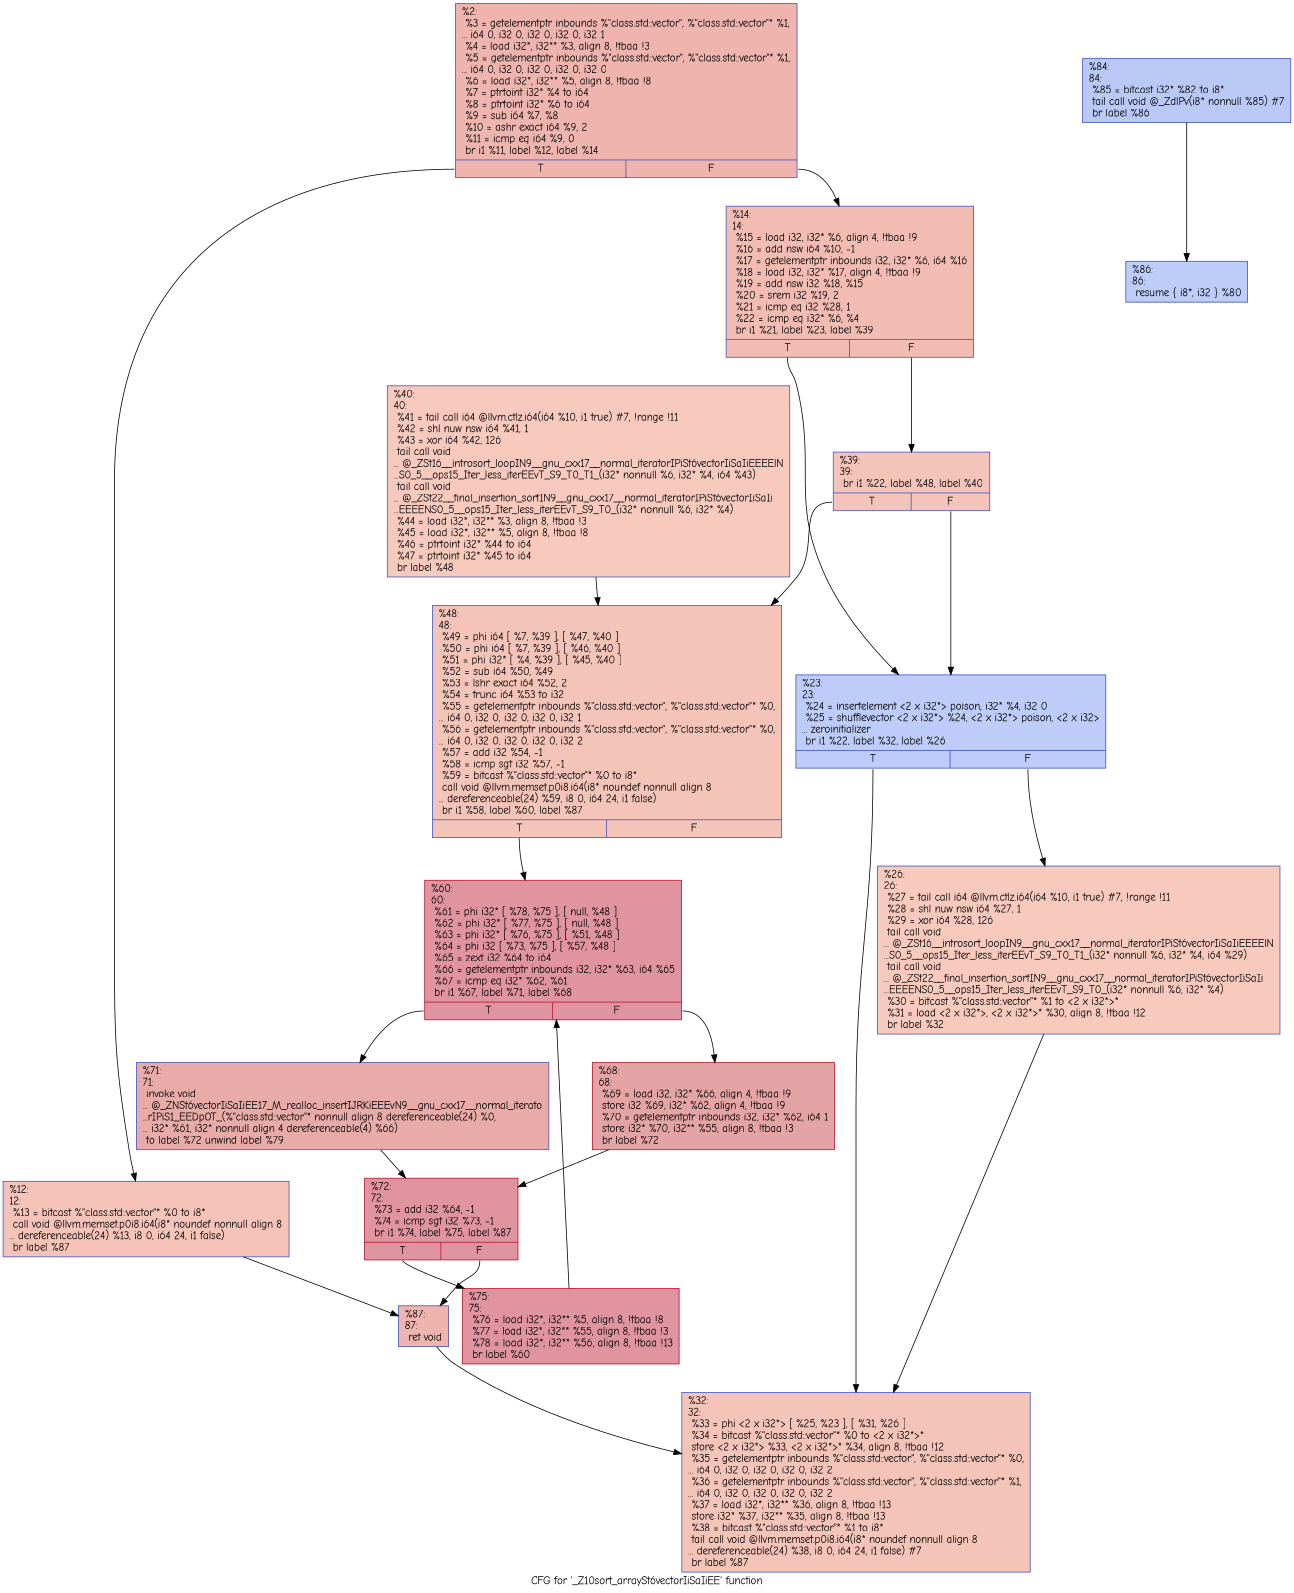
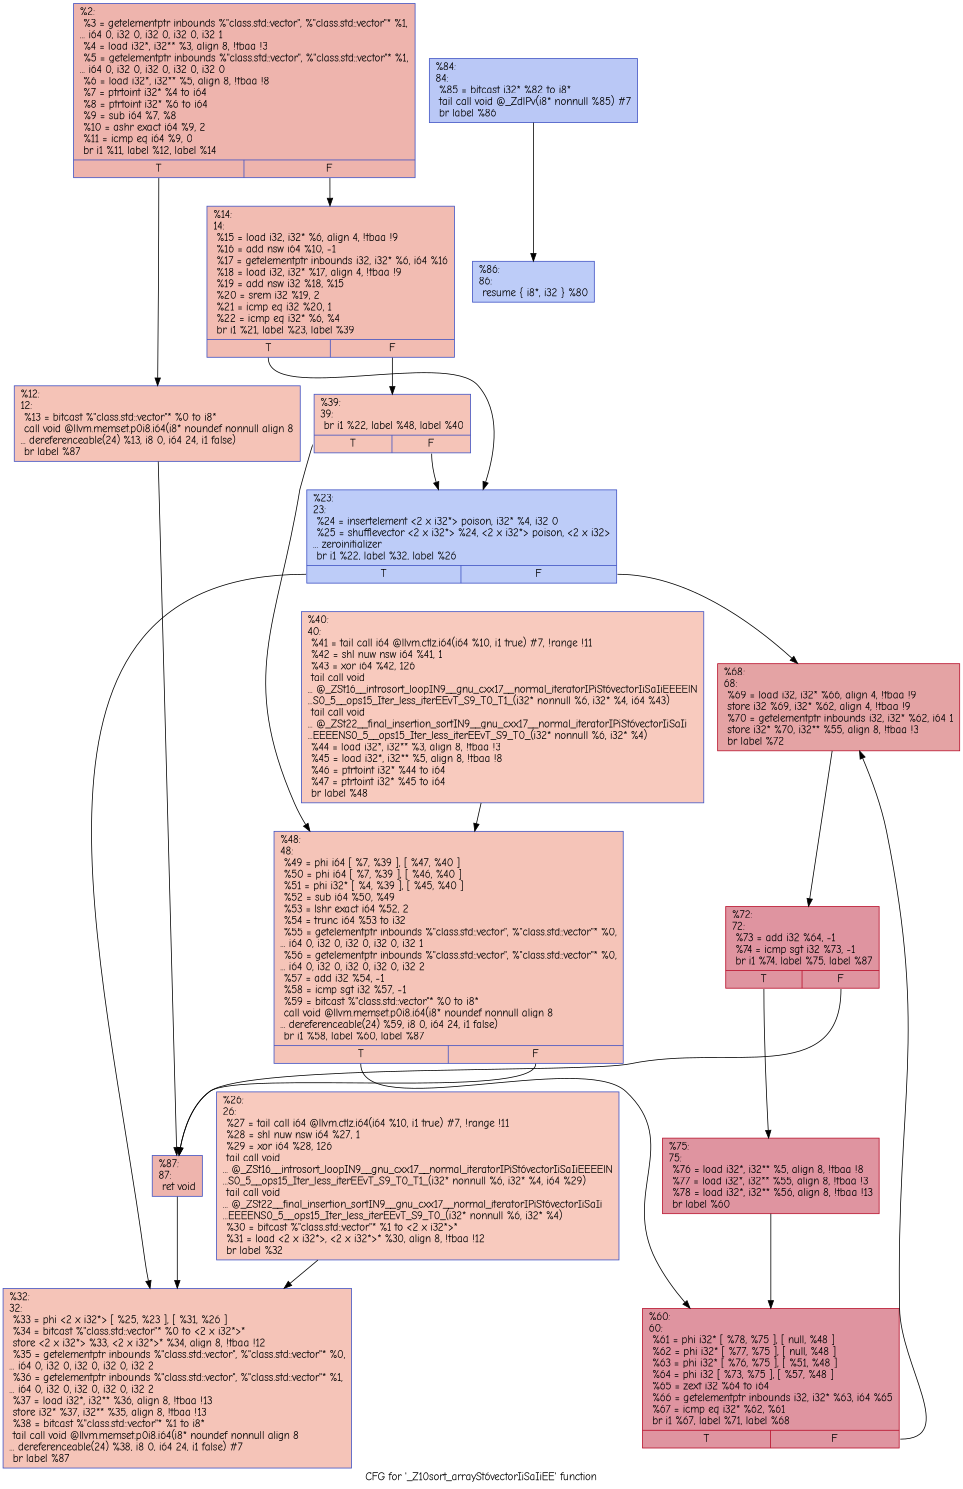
node "%14:": text "%21 = icmp eq i32 %28, 1" -> "%21 = icmp eq i32 %20, 1"
edge "%23:" -> "%26:": now "%23:" -> "%68:"
edge "%48:" -> "%87:": added
node "%71:": removed
